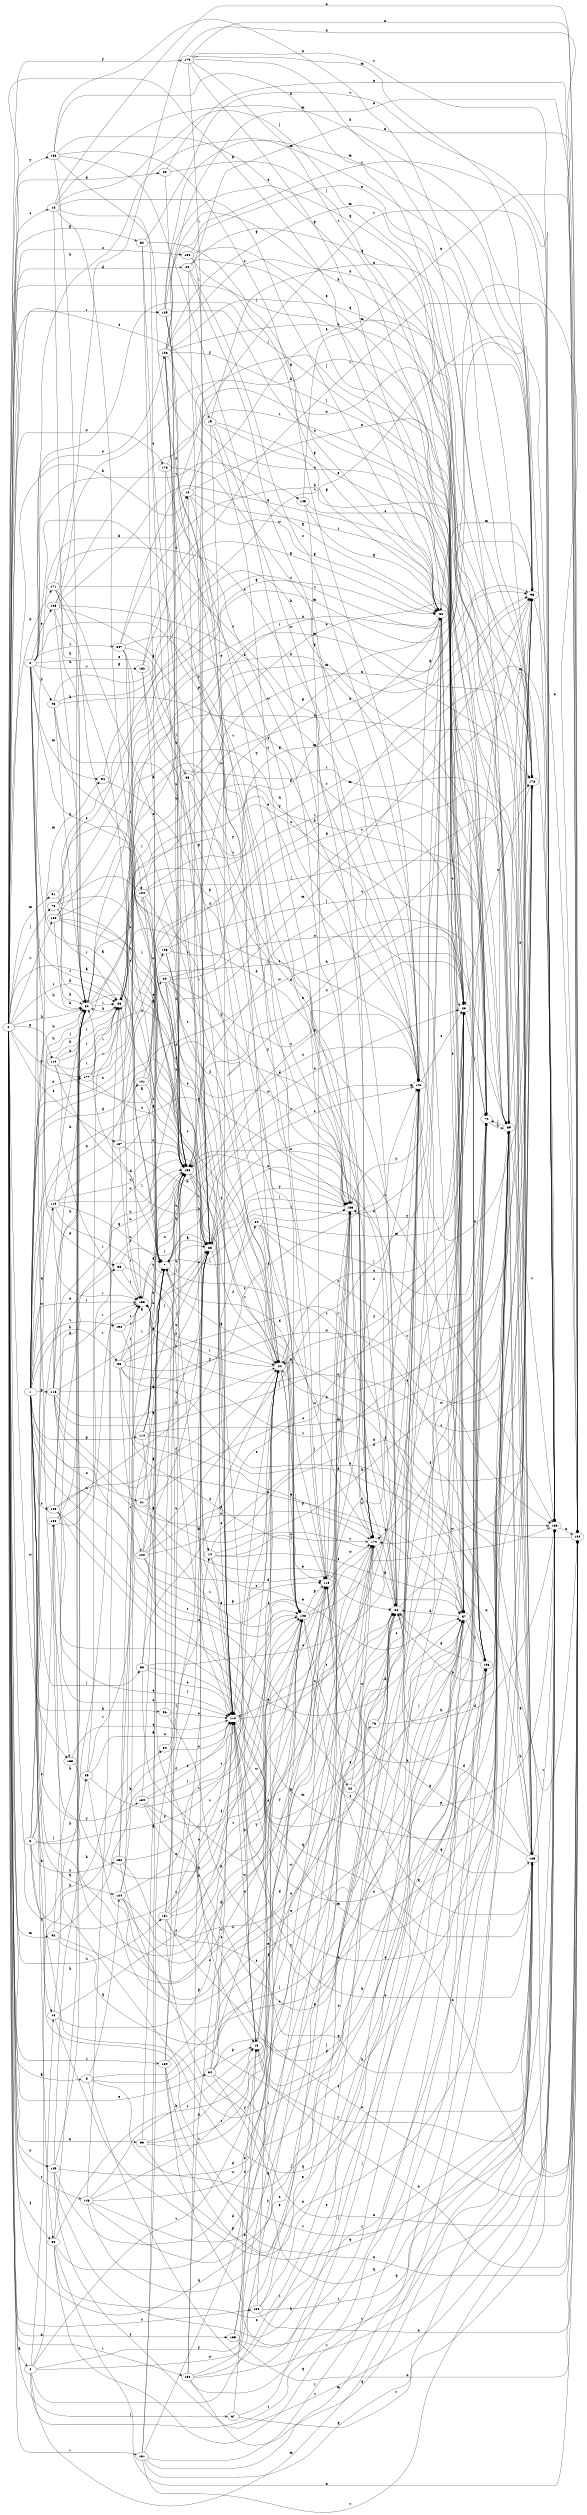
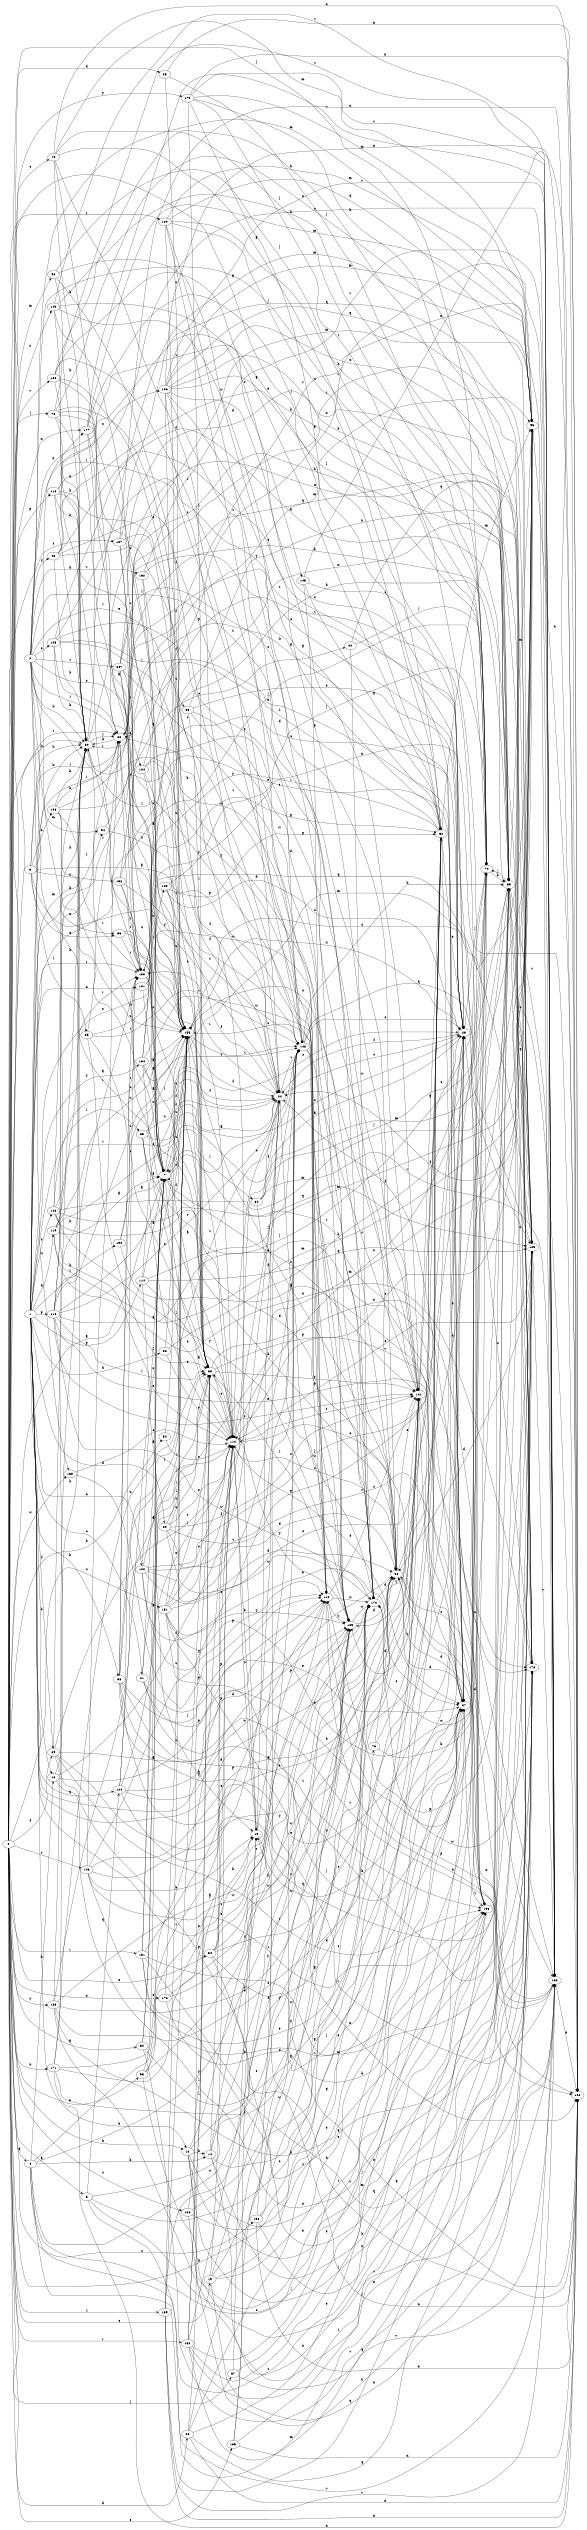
node "91": removed
edge "112" -> "66": removed, label "i"
